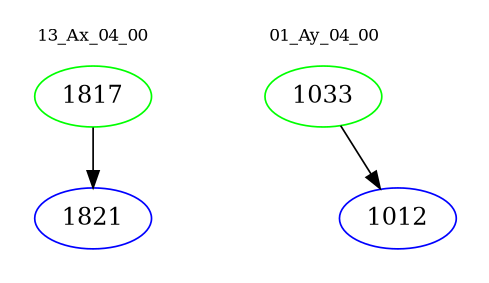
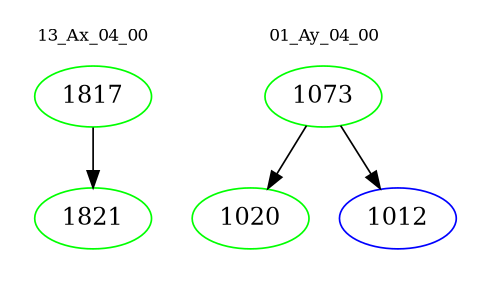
node "1033": label "1033" -> "1073"
node "1821": color blue -> green
node "1020": added
